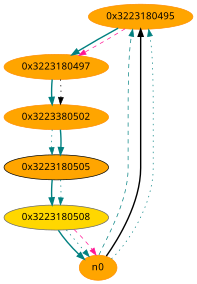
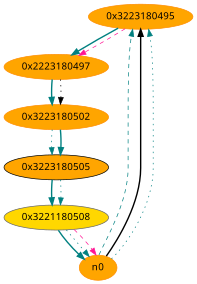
node "0x3223180497": label "0x3223180497" -> "0x2223180497"
node "0x3223380502": label "0x3223380502" -> "0x3223180502"
node "0x3223180508": label "0x3223180508" -> "0x3221180508"
